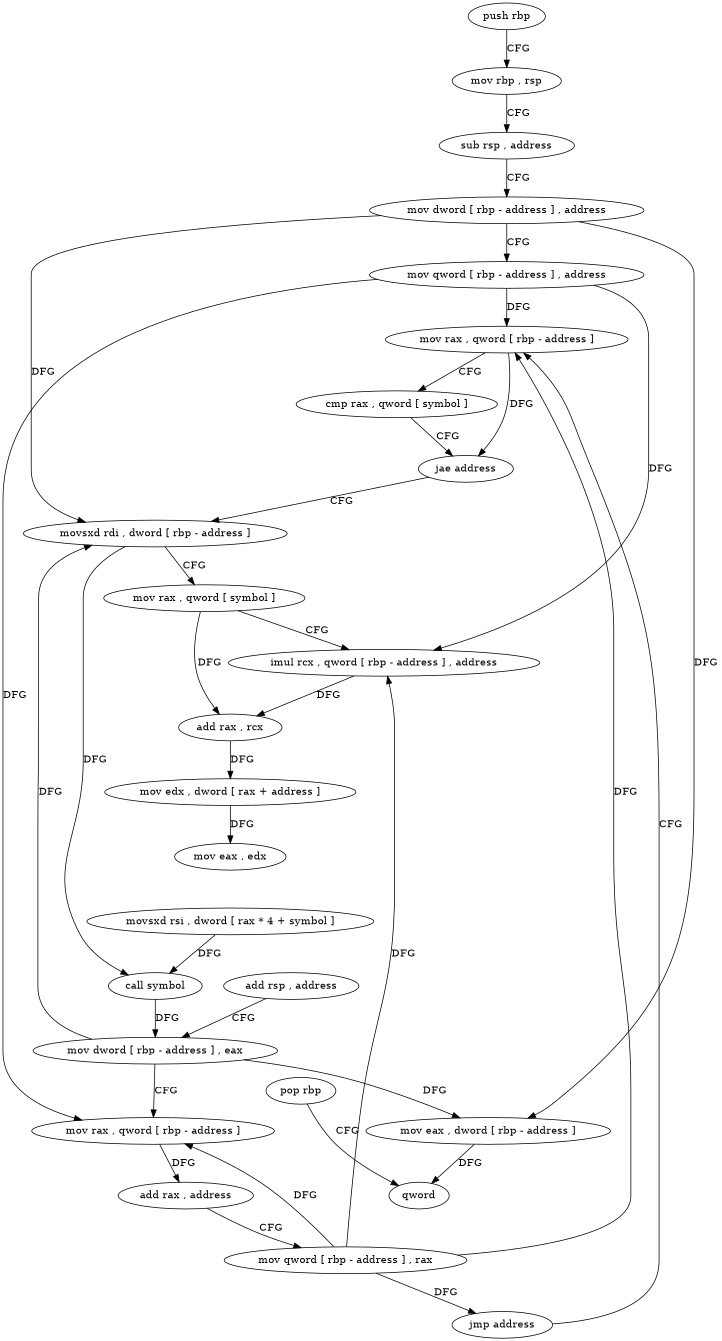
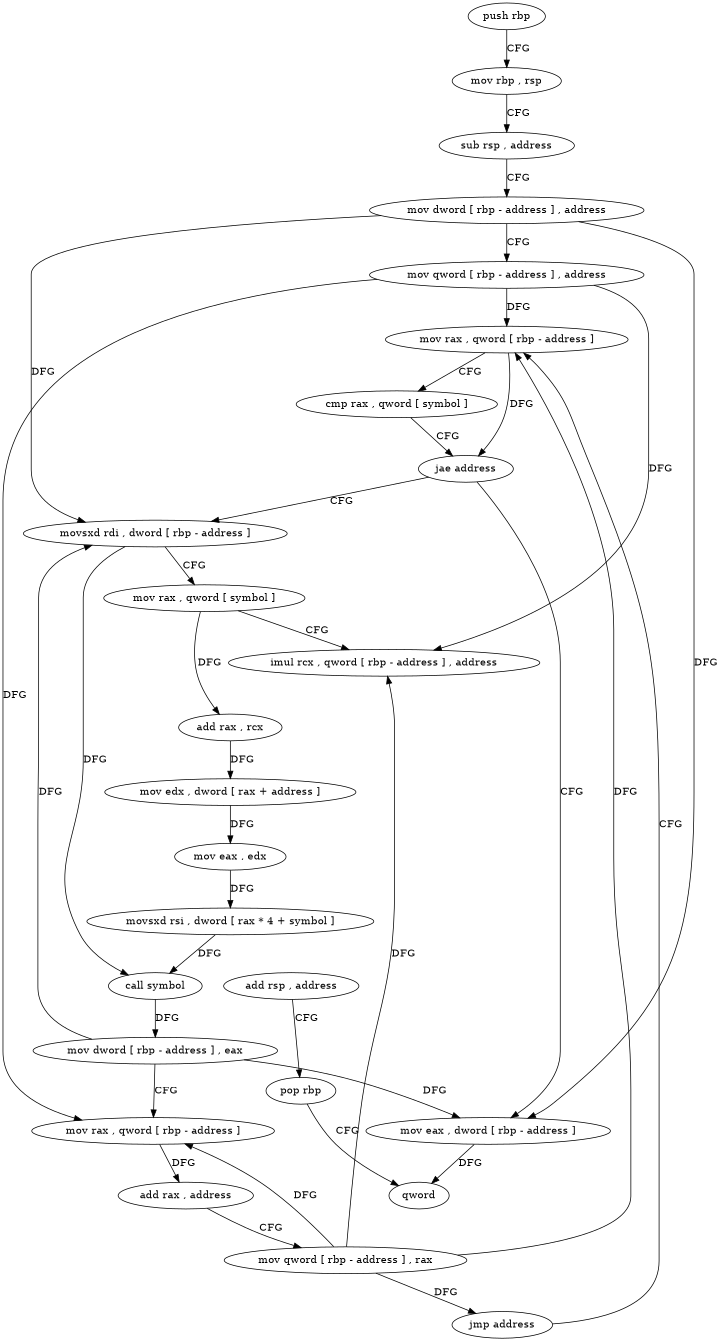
edge "imul rcx , qword [ rbp - address ] , address" -> "add rax , rcx": removed, label "DFG"
edge "jae address" -> "mov eax , dword [ rbp - address ]": added, label "CFG"
edge "mov eax , edx" -> "movsxd rsi , dword [ rax * 4 + symbol ]": added, label "DFG"
edge "add rsp , address" -> "mov dword [ rbp - address ] , eax": now "add rsp , address" -> "pop rbp"
